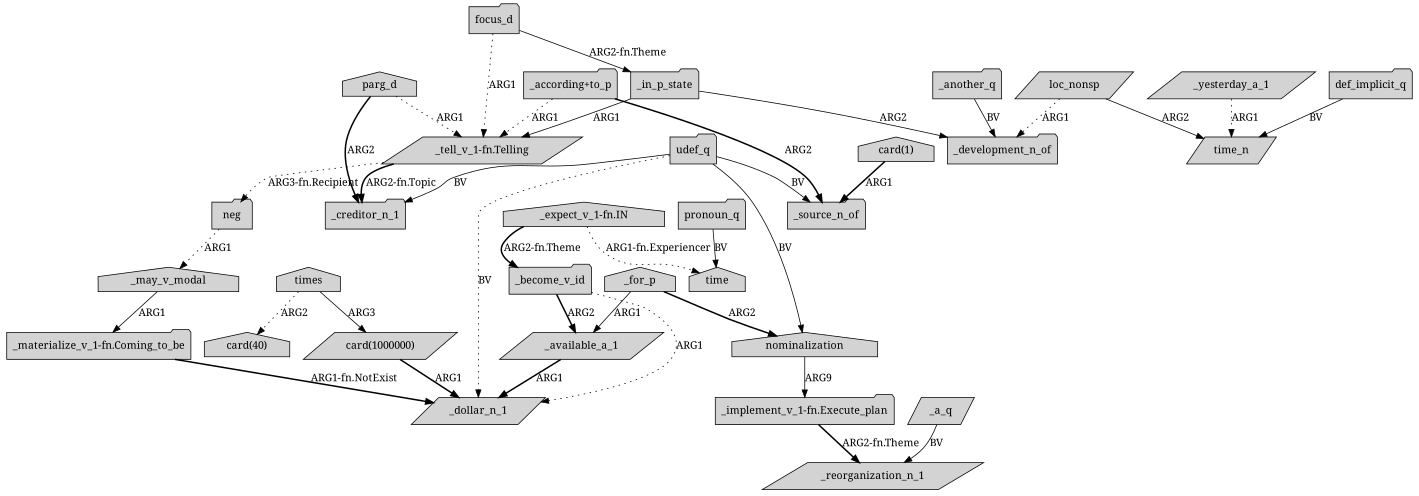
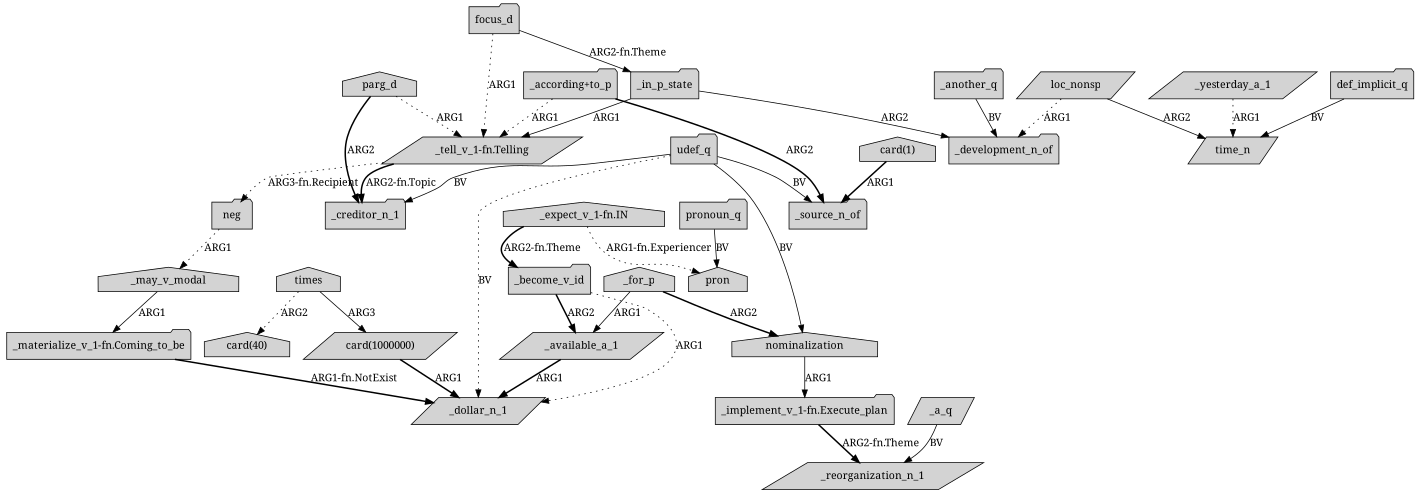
node "time": label "time" -> "pron"
edge "nominalization" -> "_implement_v_1-fn.Execute_plan": label "ARG9" -> "ARG1"
